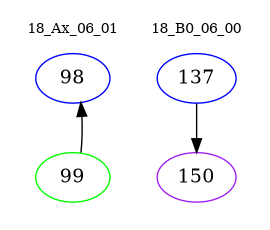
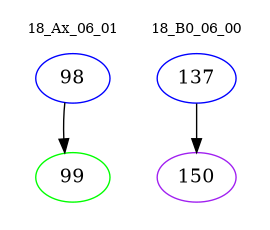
edge "99" -> "98": reversed
